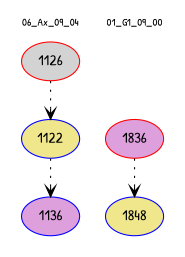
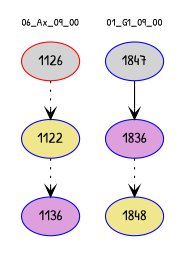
cluster "06_Ax_09_04": label "06_Ax_09_04" -> "06_Ax_09_00"
node "1847": added
node "1836": color red -> blue
